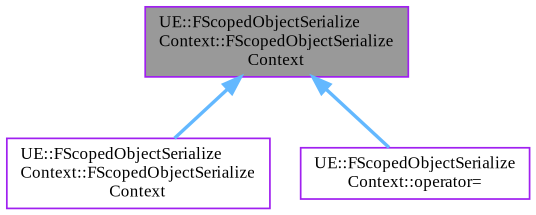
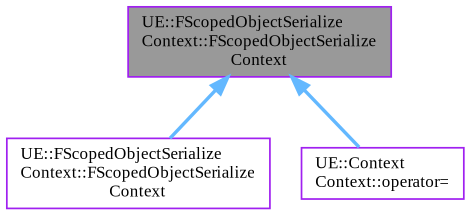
node "UE::FScopedObjectSerialize Context::operator=": label "UE::FScopedObjectSerialize Context::operator=" -> "UE::Context Context::operator="
